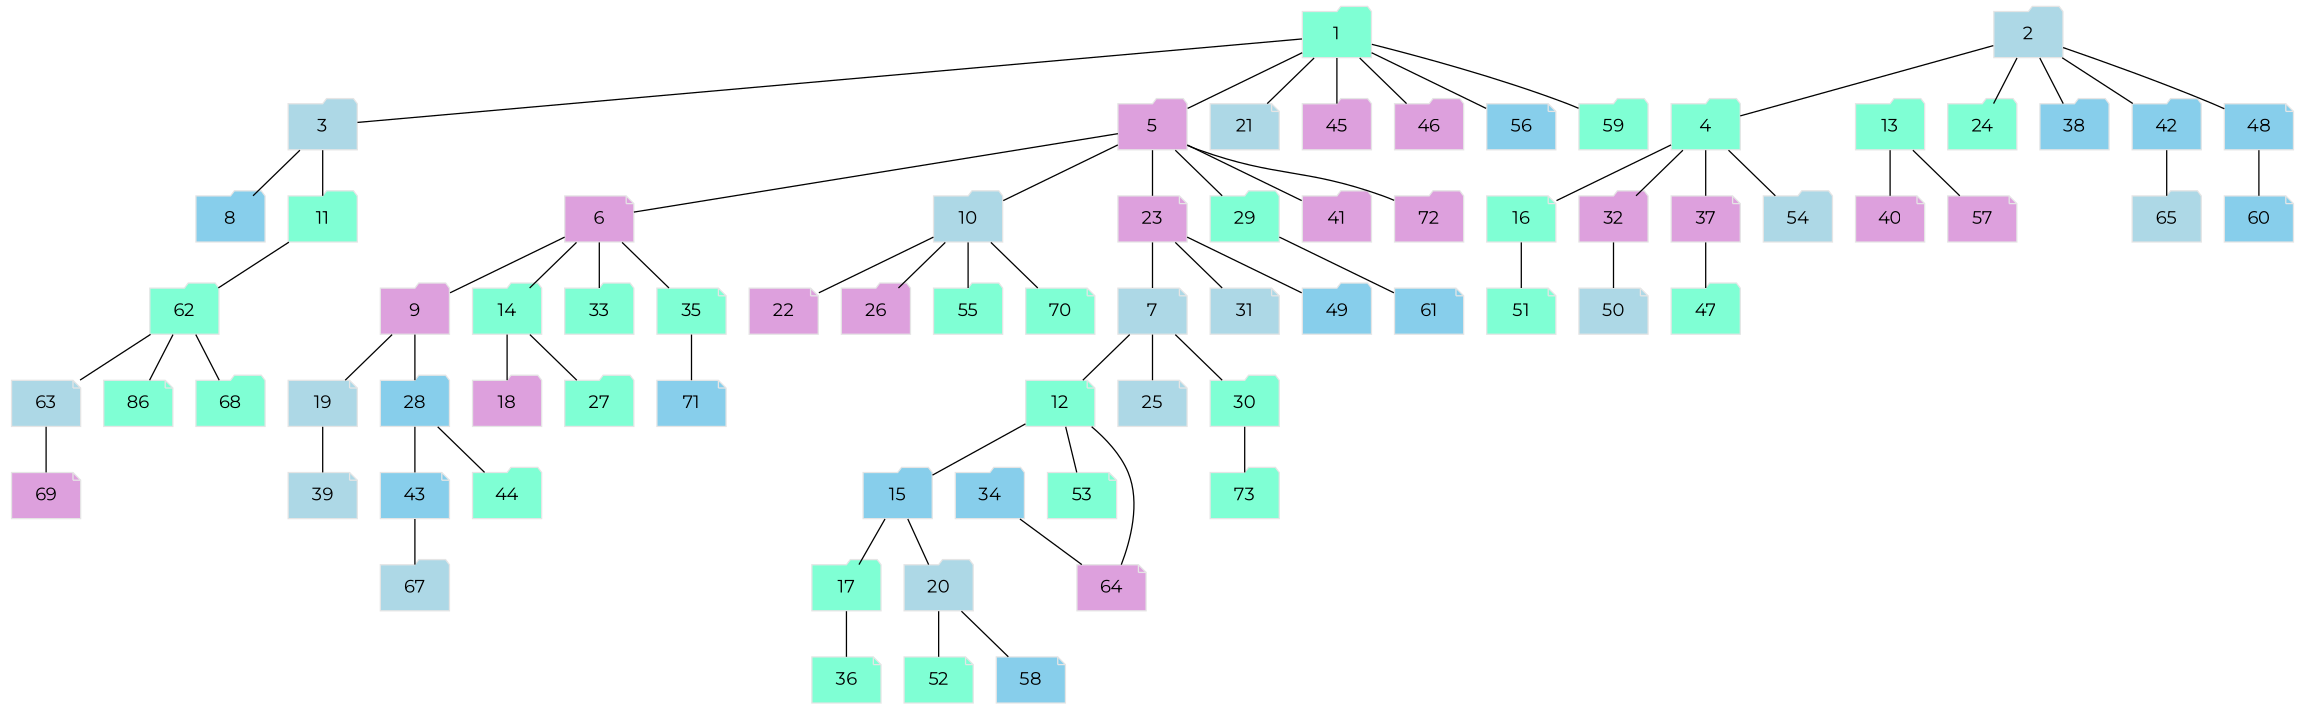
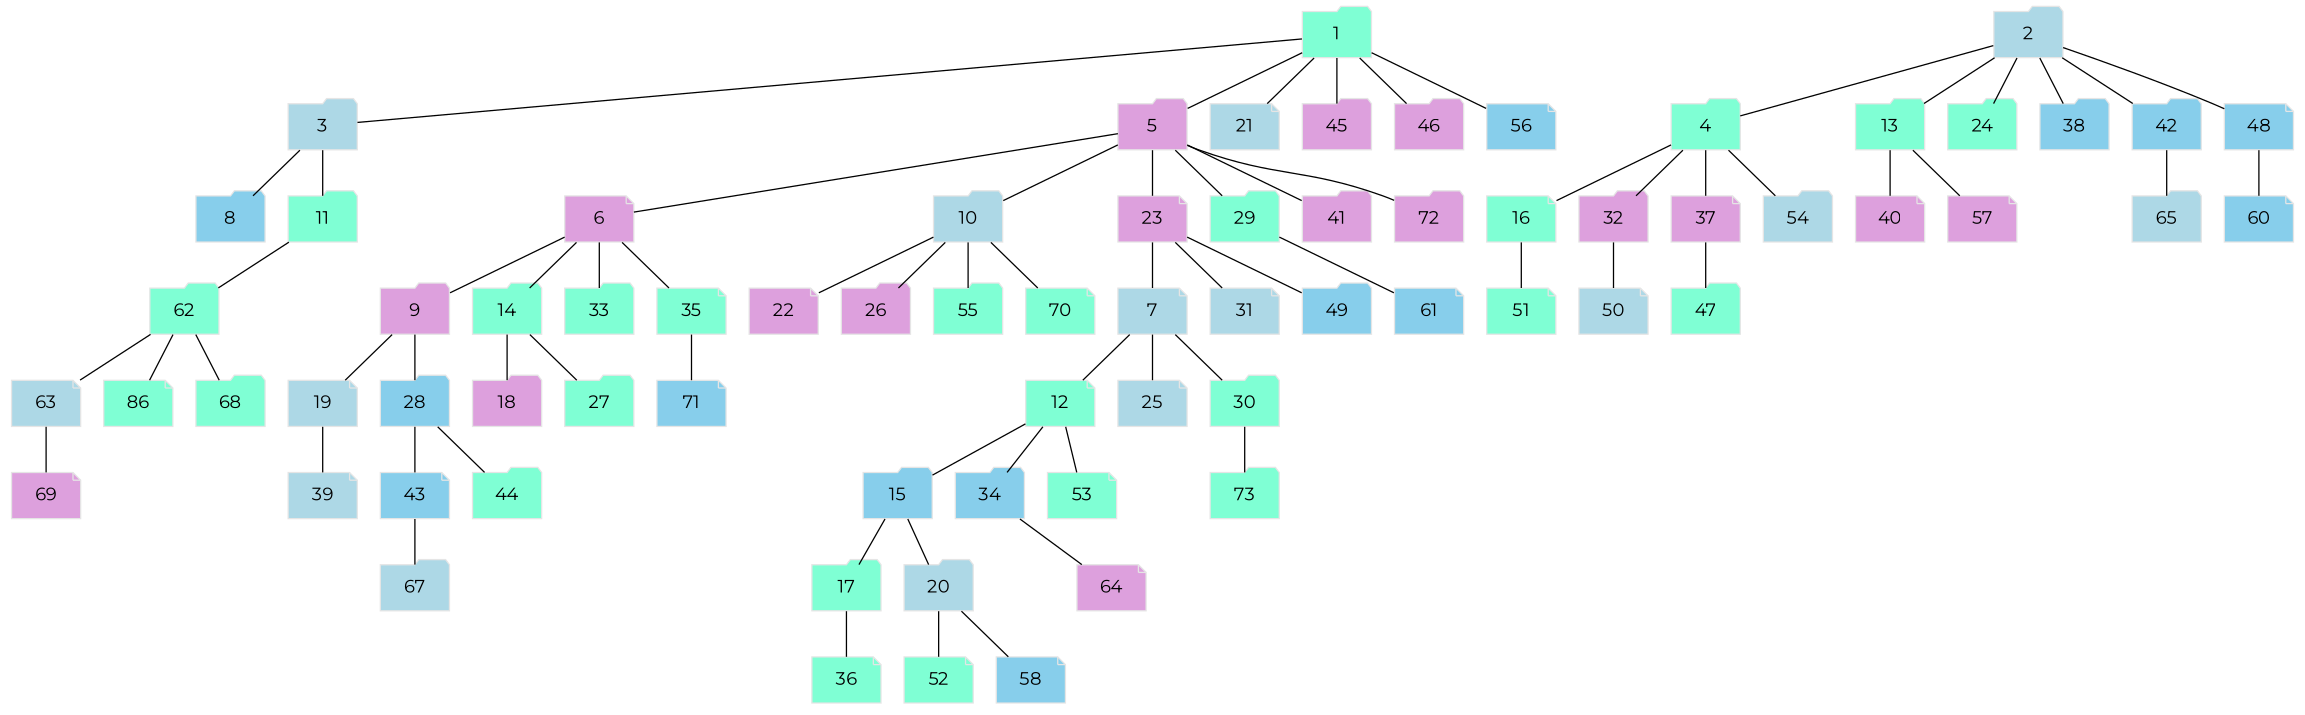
edge "2" -- "13": added
node "59": removed
edge "12" -- "64": now "12" -- "34"
